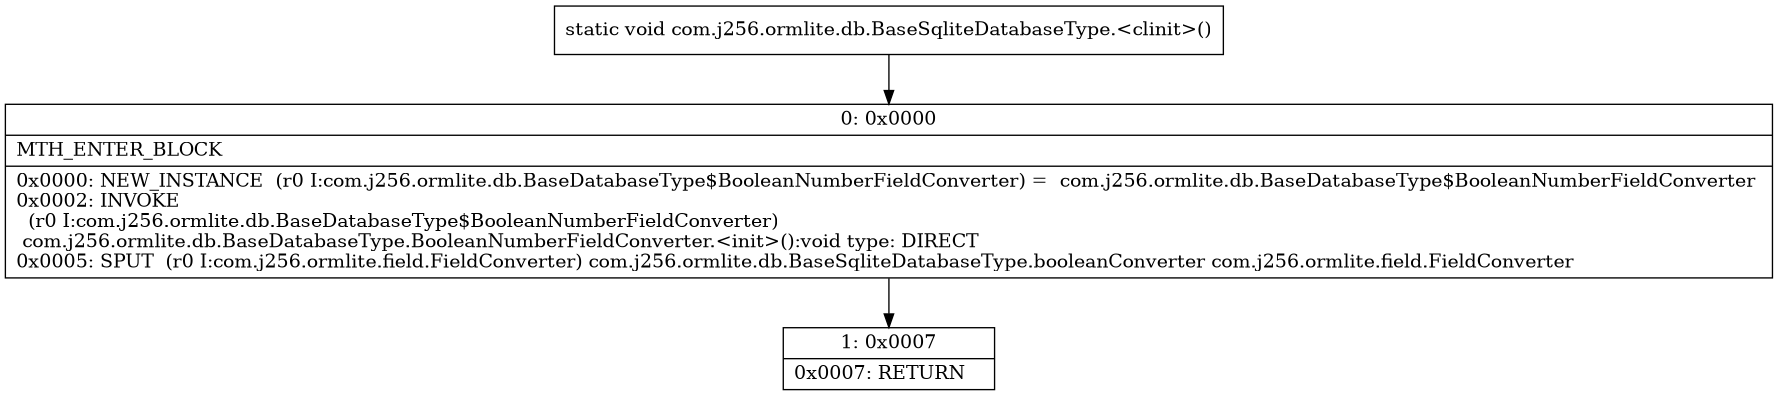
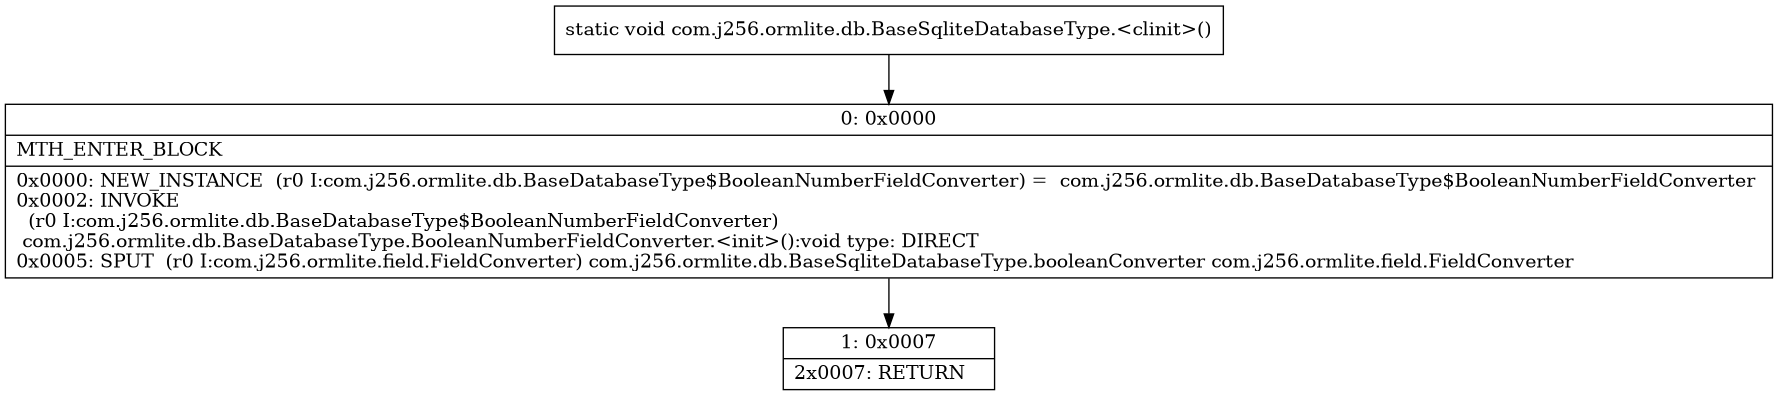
node "1: 0x0007": text "0x0007: RETURN" -> "2x0007: RETURN"
